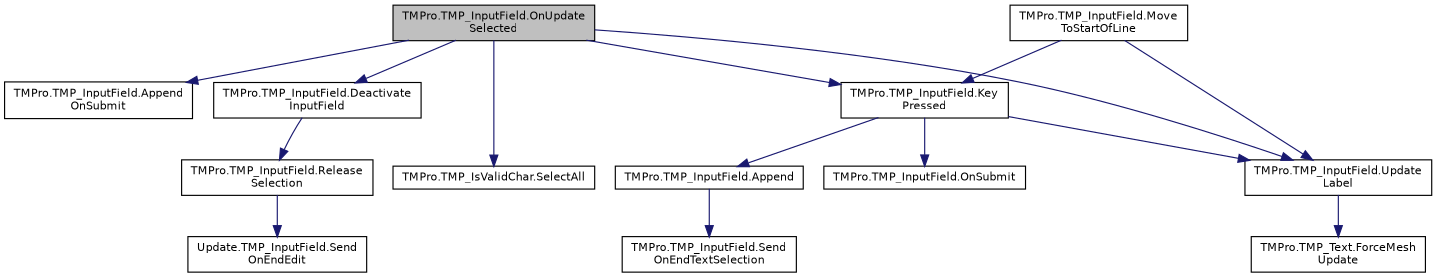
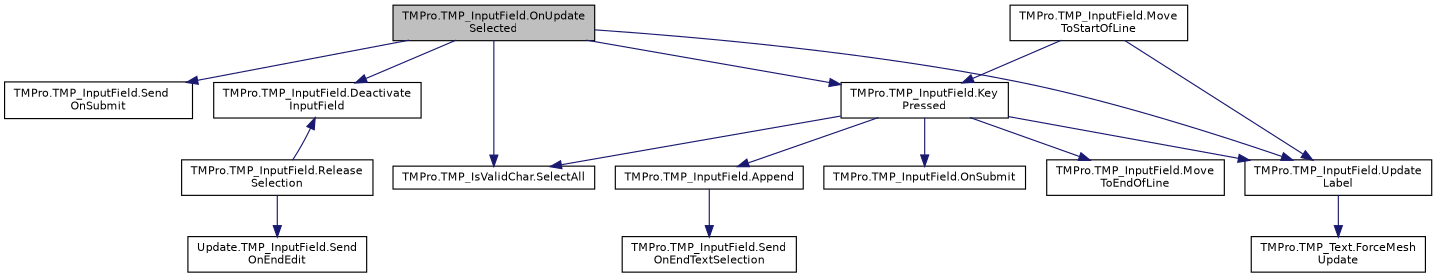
node "TMPro.TMP_InputField.Append OnSubmit": label "TMPro.TMP_InputField.Append OnSubmit" -> "TMPro.TMP_InputField.Send OnSubmit"
edge "TMPro.TMP_InputField.Deactivate InputField" -> "TMPro.TMP_InputField.Release Selection": reversed
edge "TMPro.TMP_InputField.Key Pressed" -> "TMPro.TMP_IsValidChar.SelectAll": added
node "TMPro.TMP_InputField.Move ToEndOfLine": added
